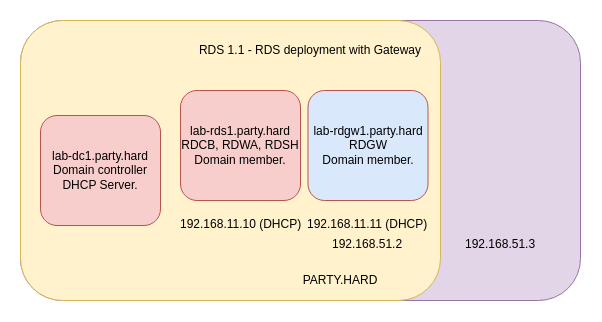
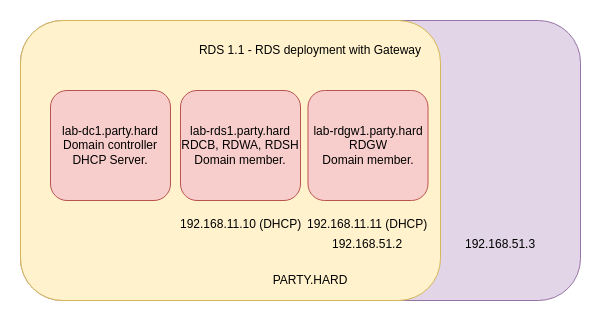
node "lab-rdgw1.party.hard RDGW Domain member.": fillcolor #dae8fc -> #f8cecc
node "lab-dc1.party.hard Domain controller DHCP Server.": moved (101, 171) -> (111, 146)
node "PARTY.HARD": moved (341, 281) -> (311, 281)
